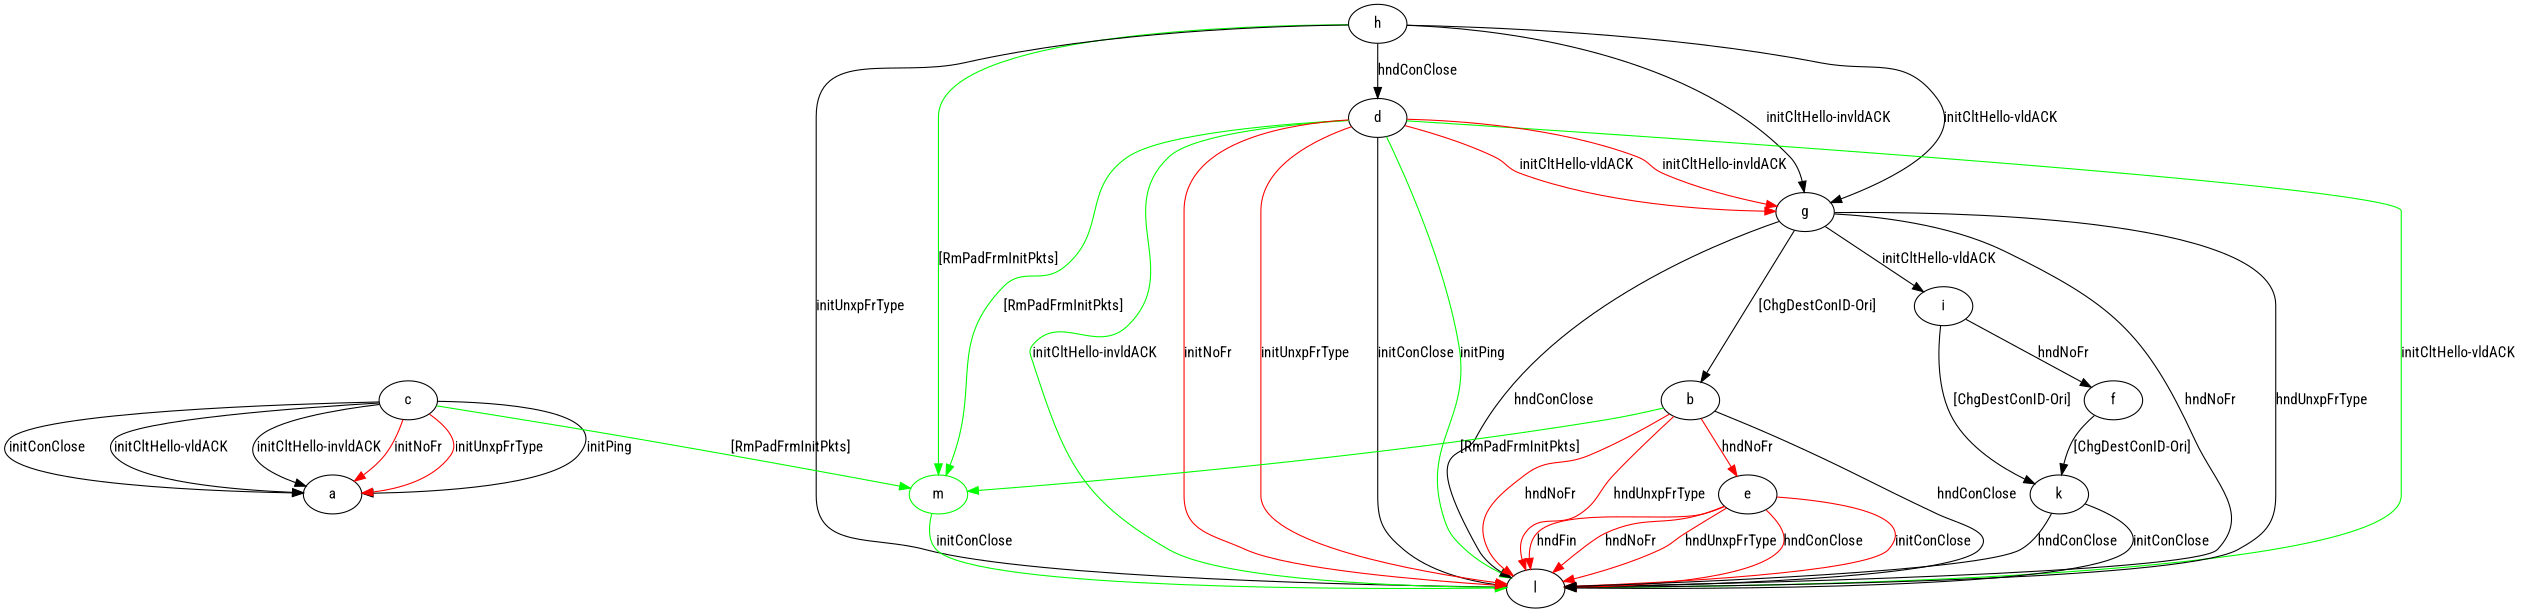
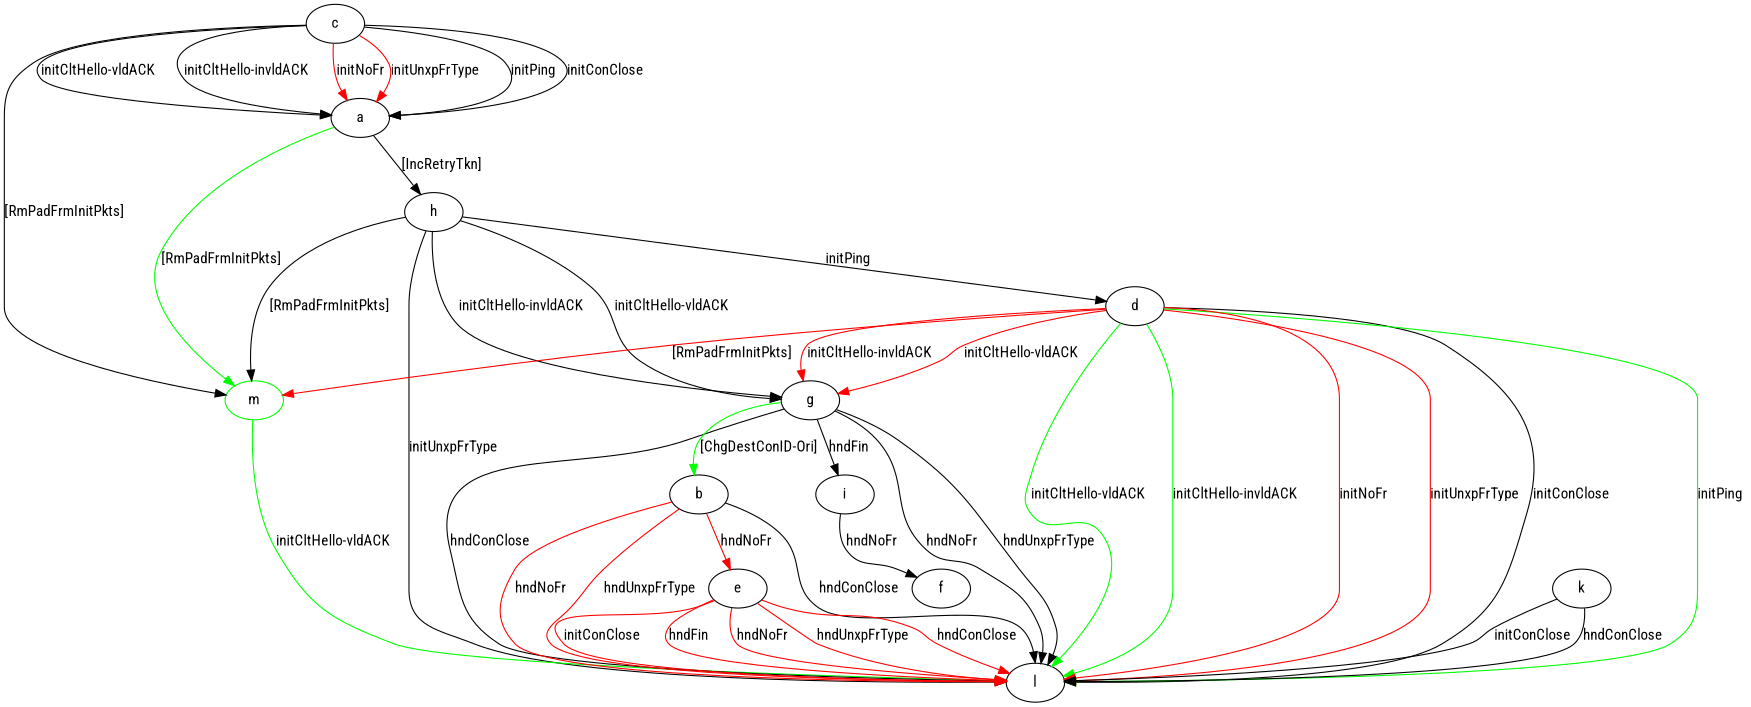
edge "h" -> "d": label "hndConClose " -> "initPing "
edge "h" -> "m": color green -> black
edge "a" -> "h": added, label "[IncRetryTkn]"
edge "d" -> "m": color green -> red
edge "g" -> "i": label "initCltHello-vldACK " -> "hndFin "
edge "g" -> "b": color black -> green
edge "i" -> "k": removed, label "[ChgDestConID-Ori]"
edge "f" -> "k": removed, label "[ChgDestConID-Ori]"
edge "c" -> "m": color green -> black
edge "b" -> "m": now "a" -> "m"
edge "m" -> "l": label "initConClose " -> "initCltHello-vldACK "
